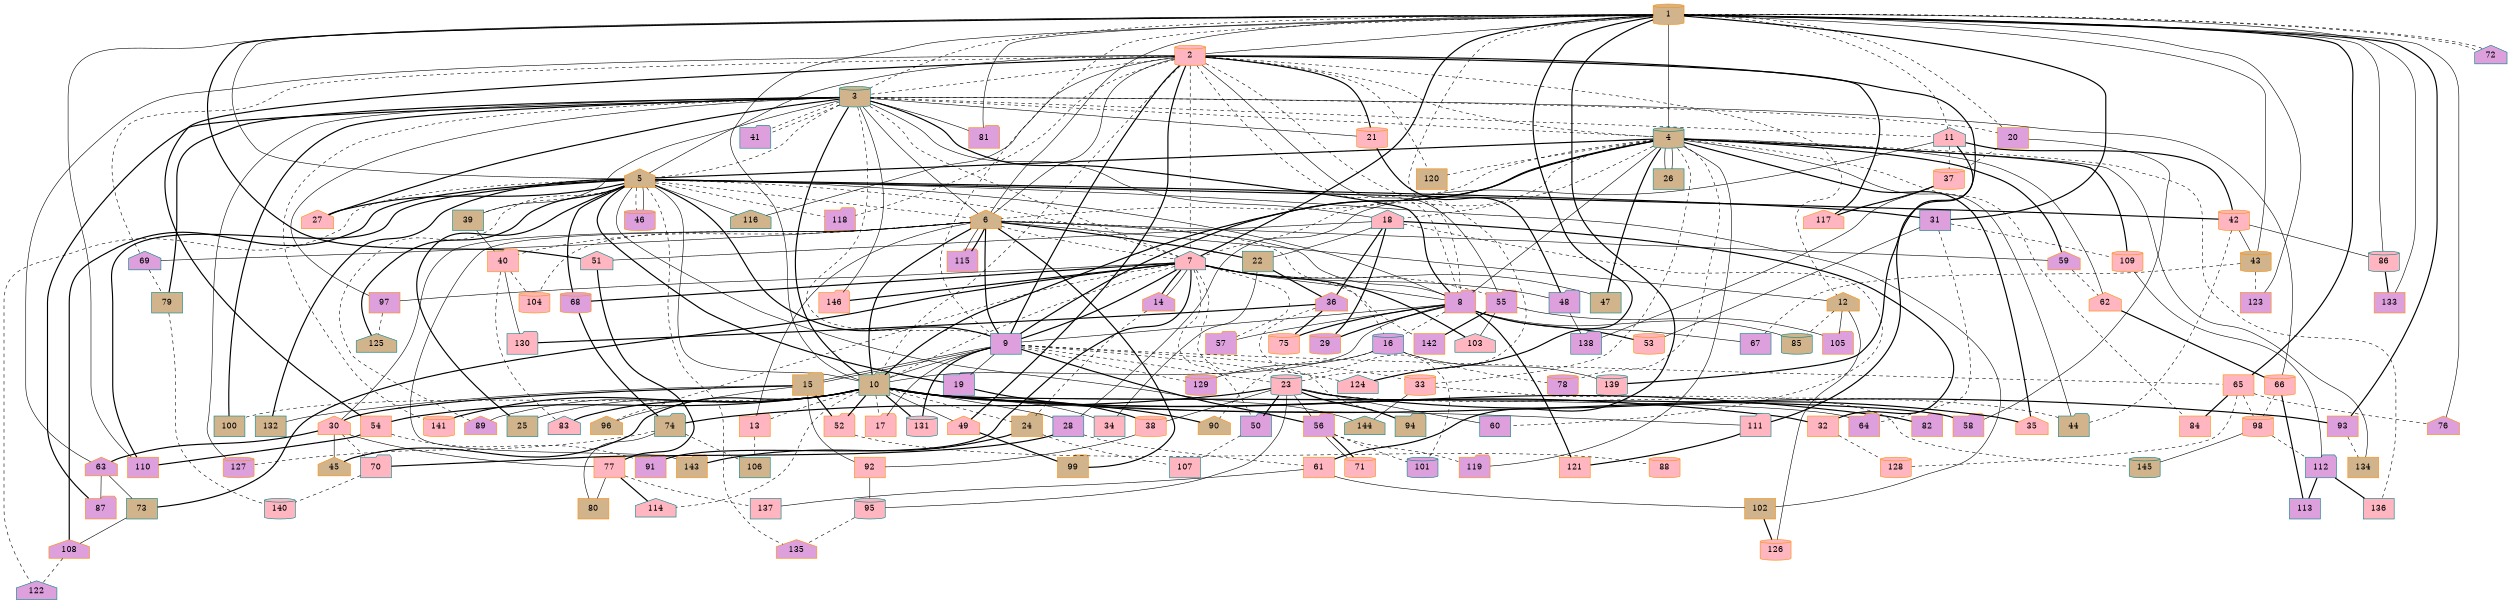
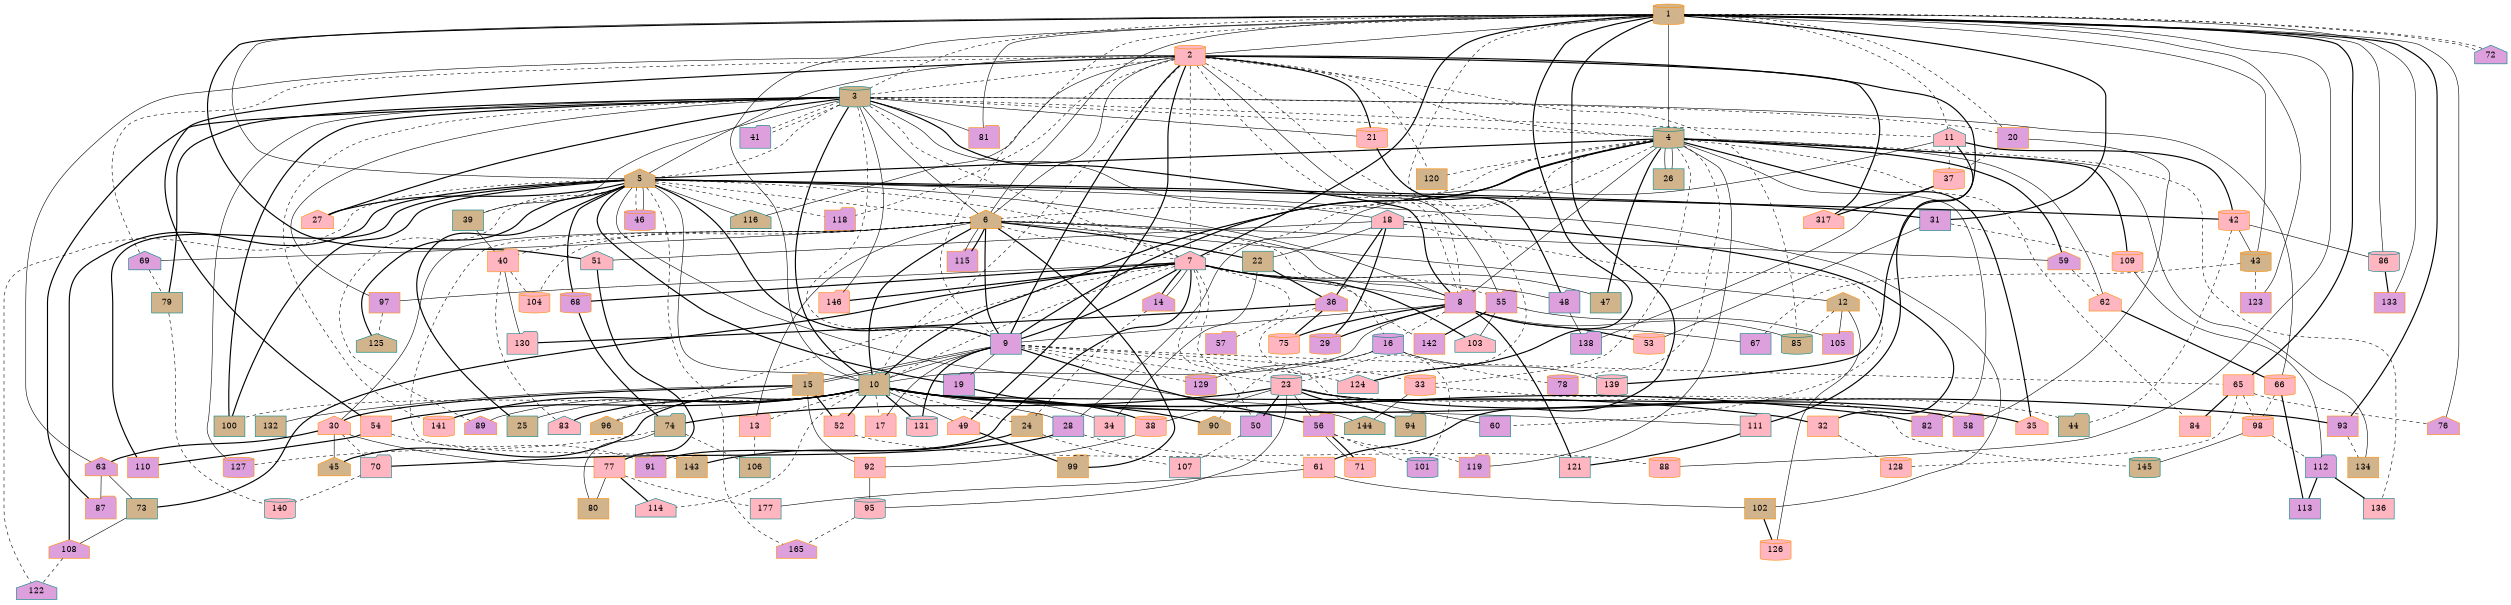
edge "1" -- "110": now "1" -- "88"
edge "2" -- "12": now "2" -- "85"
edge "4" -- "44": now "4" -- "82"
node "117": label "117" -> "317"
edge "5" -- "132": now "5" -- "100"
edge "6" -- "143": style solid -> dashed
edge "8" -- "57": removed
node "64": removed
node "121": color darkorange -> teal
node "137": label "137" -> "177"
node "135": label "135" -> "165"
